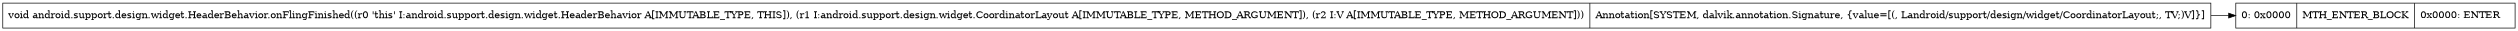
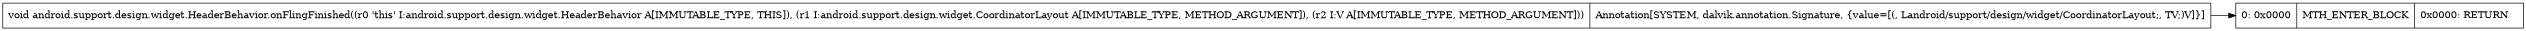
node "0: 0x0000": text "0x0000: ENTER" -> "0x0000: RETURN"
